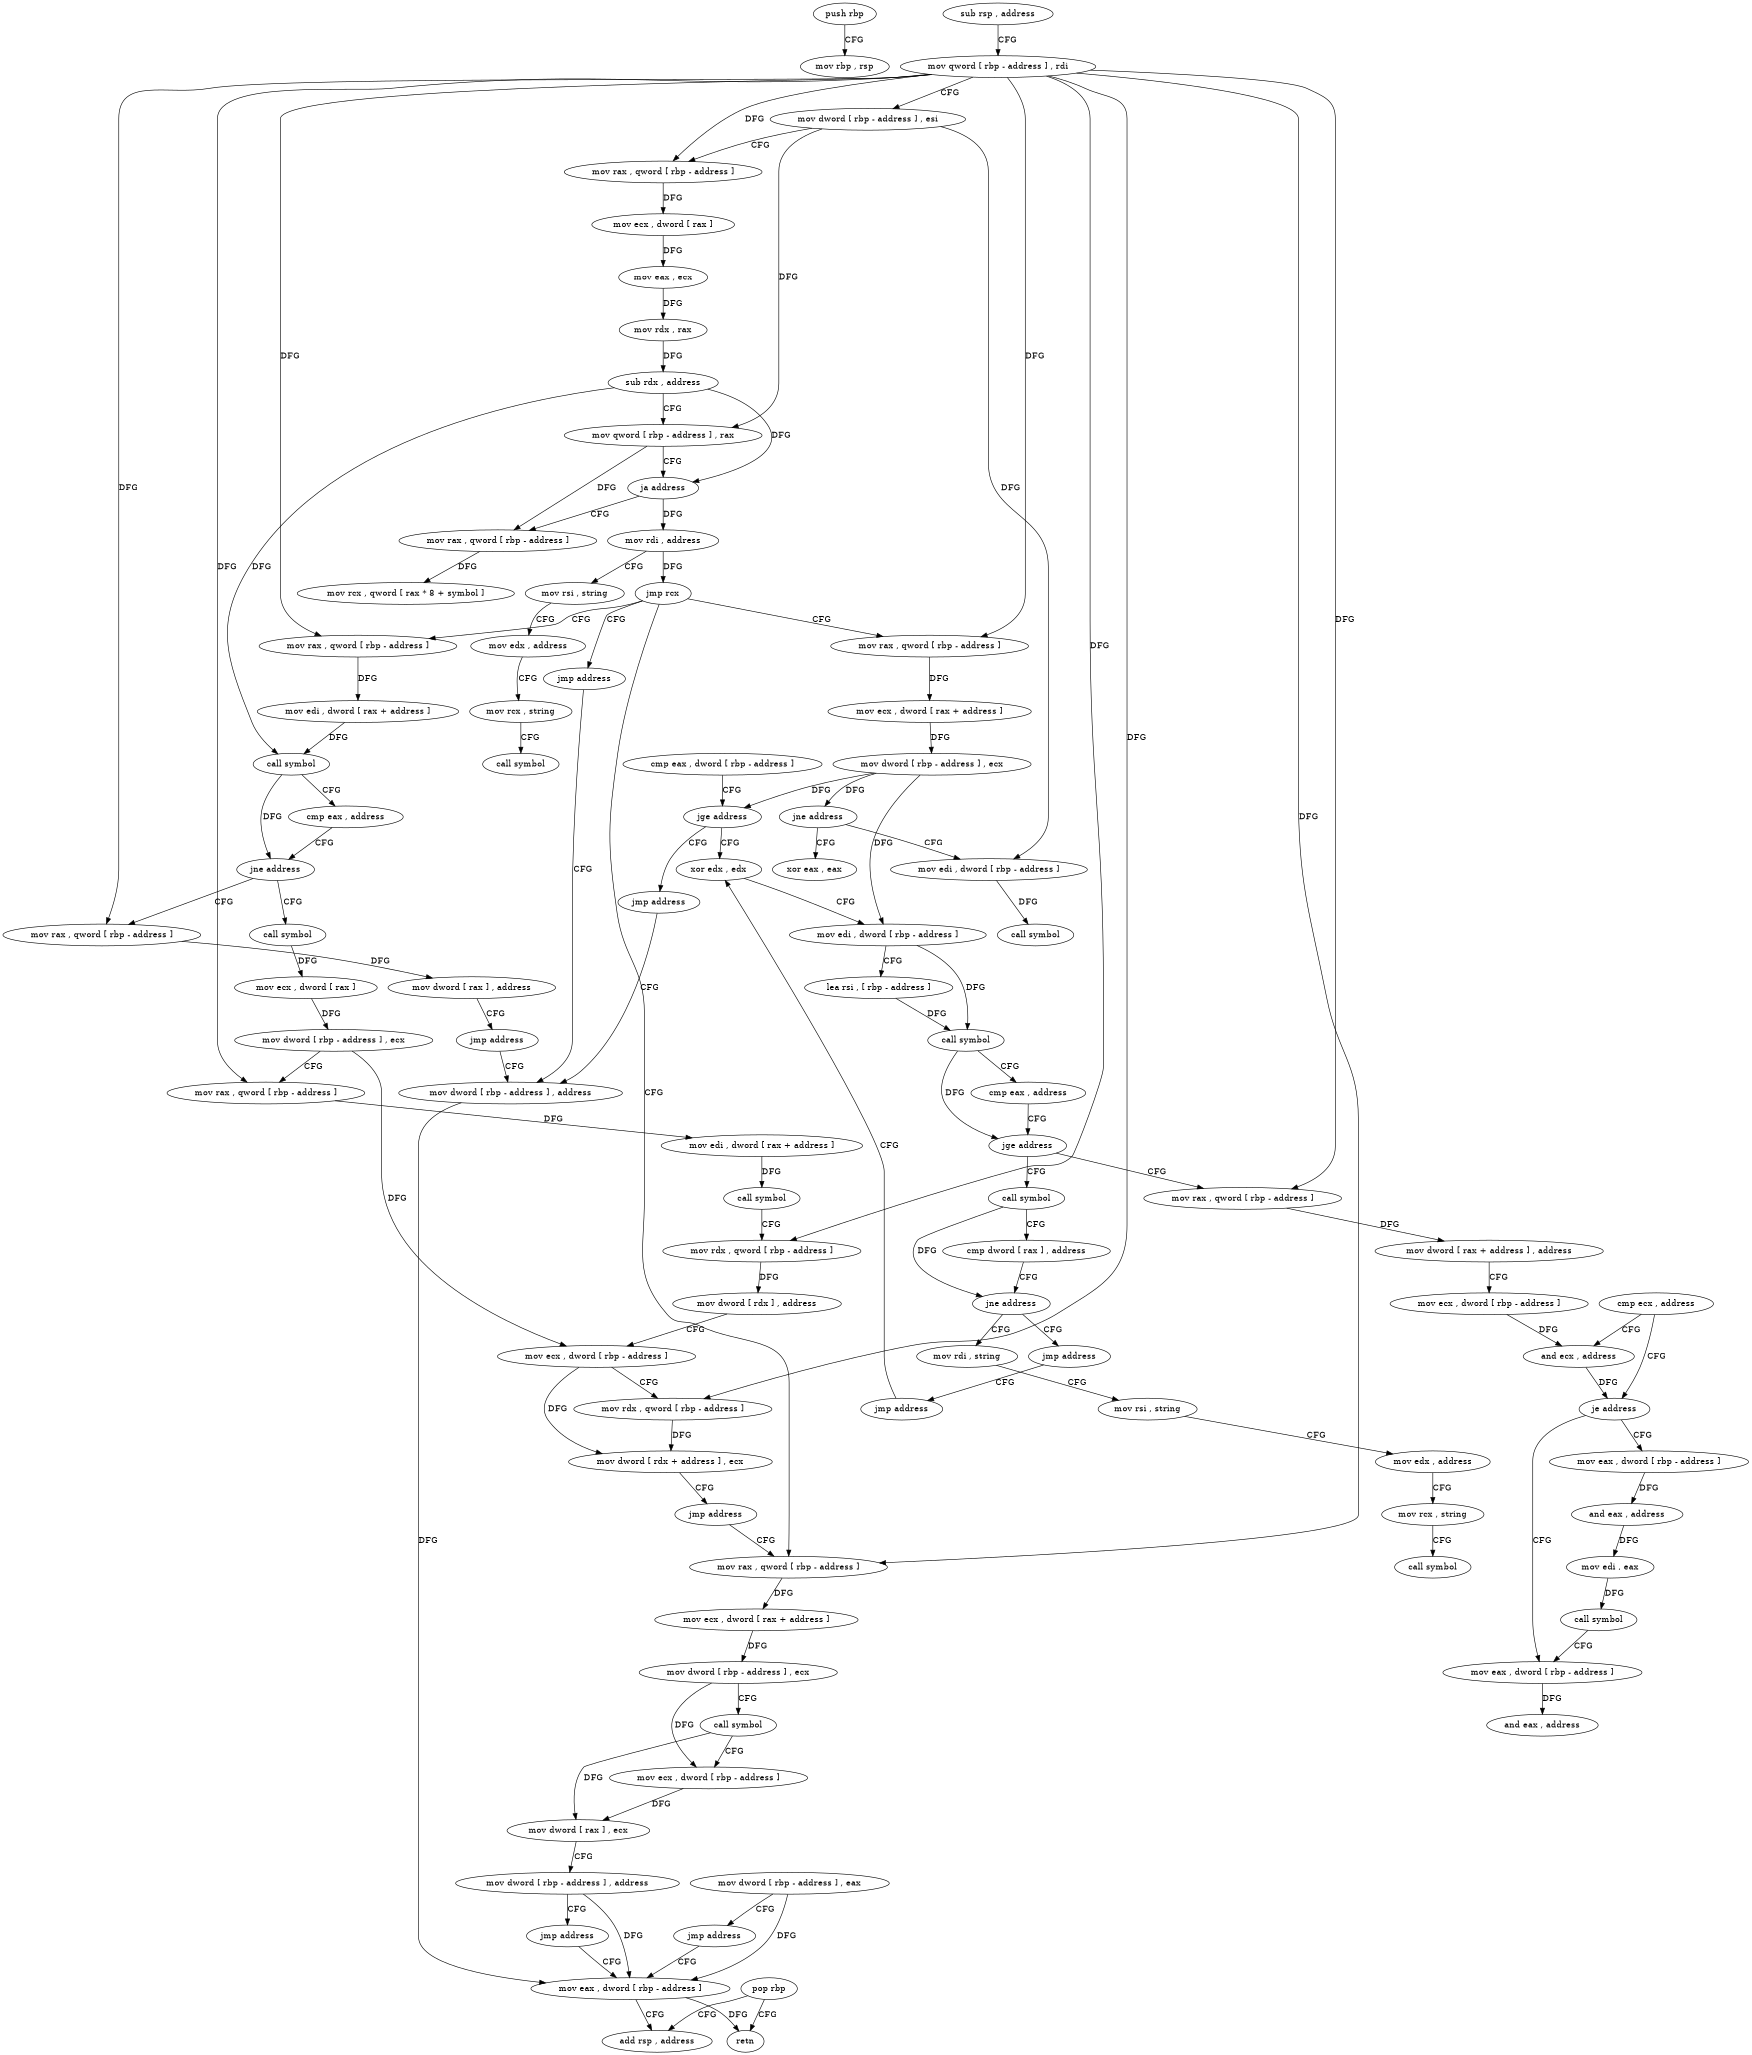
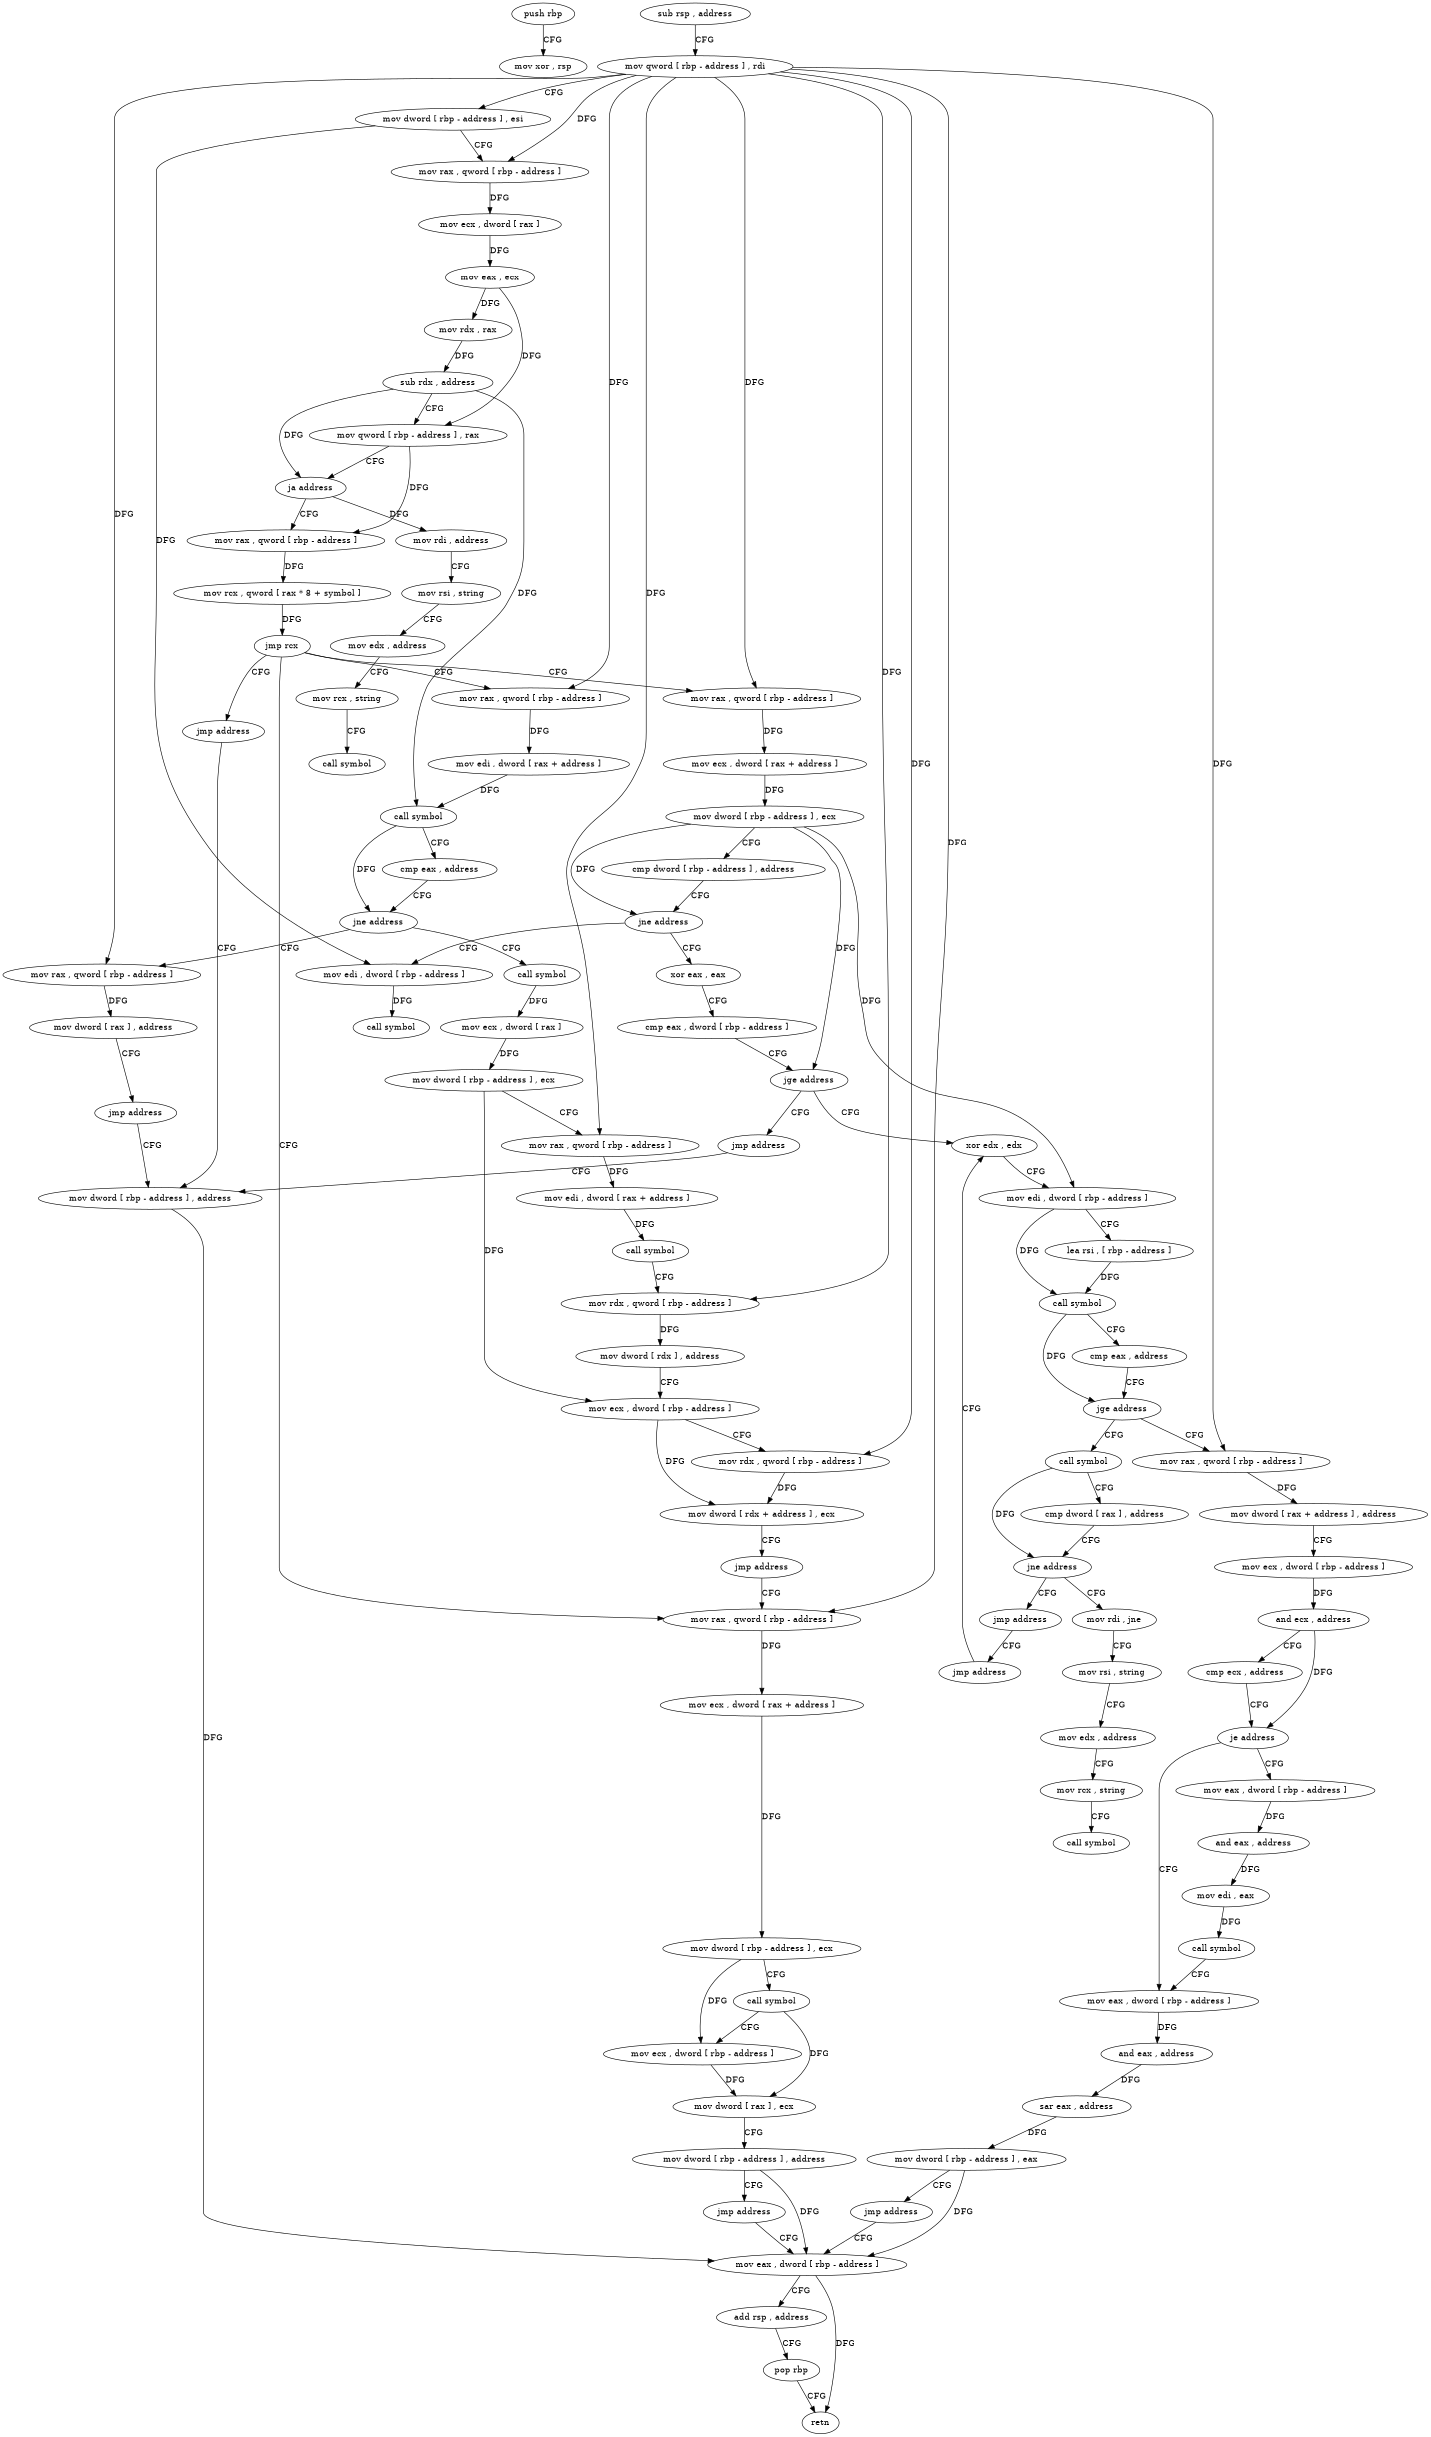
node "mov rbp , rsp": label "mov rbp , rsp" -> "mov xor , rsp"
edge "mov dword [ rbp - address ] , esi" -> "mov qword [ rbp - address ] , rax": now "mov eax , ecx" -> "mov qword [ rbp - address ] , rax"
edge "mov rdi , address" -> "jmp rcx": now "mov rcx , qword [ rax * 8 + symbol ]" -> "jmp rcx"
node "cmp dword [ rbp - address ] , address": added
edge "xor eax , eax" -> "cmp eax , dword [ rbp - address ]": added, label "CFG"
edge "cmp ecx , address" -> "and ecx , address": reversed
node "mov rdi , string": label "mov rdi , string" -> "mov rdi , jne"
edge "pop rbp" -> "add rsp , address": reversed
node "sar eax , address": added
